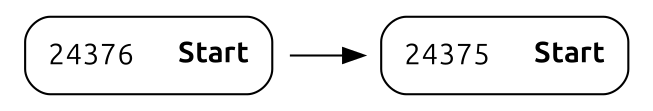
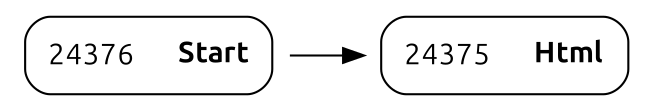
node "24375": text "Start" -> "Html"
